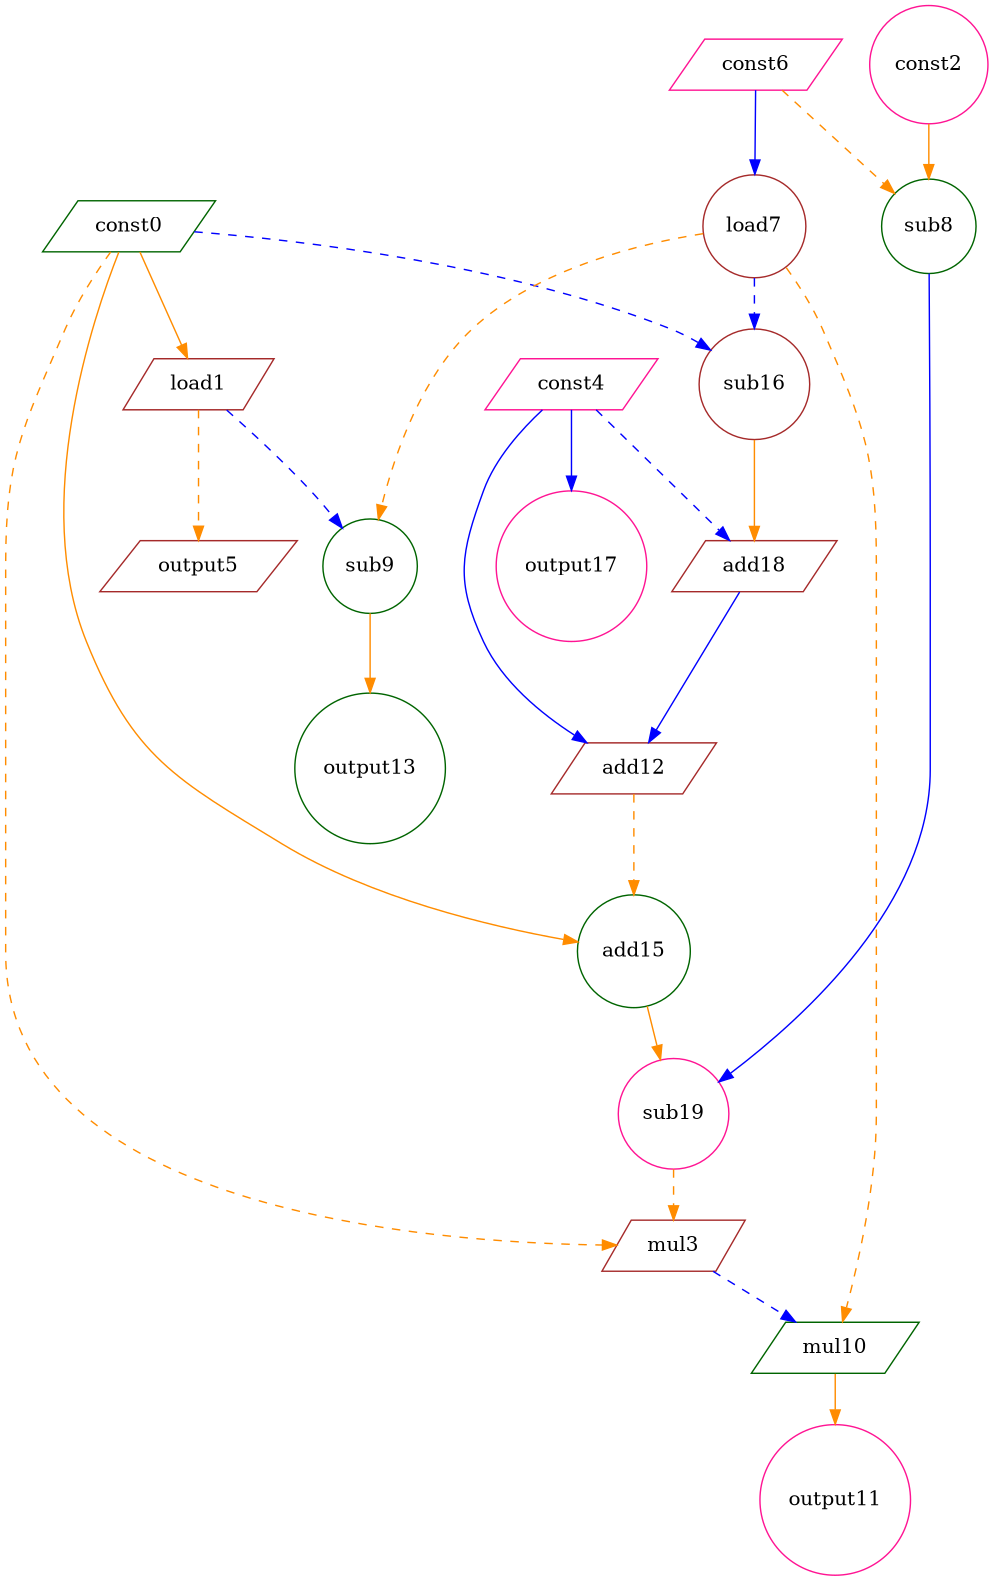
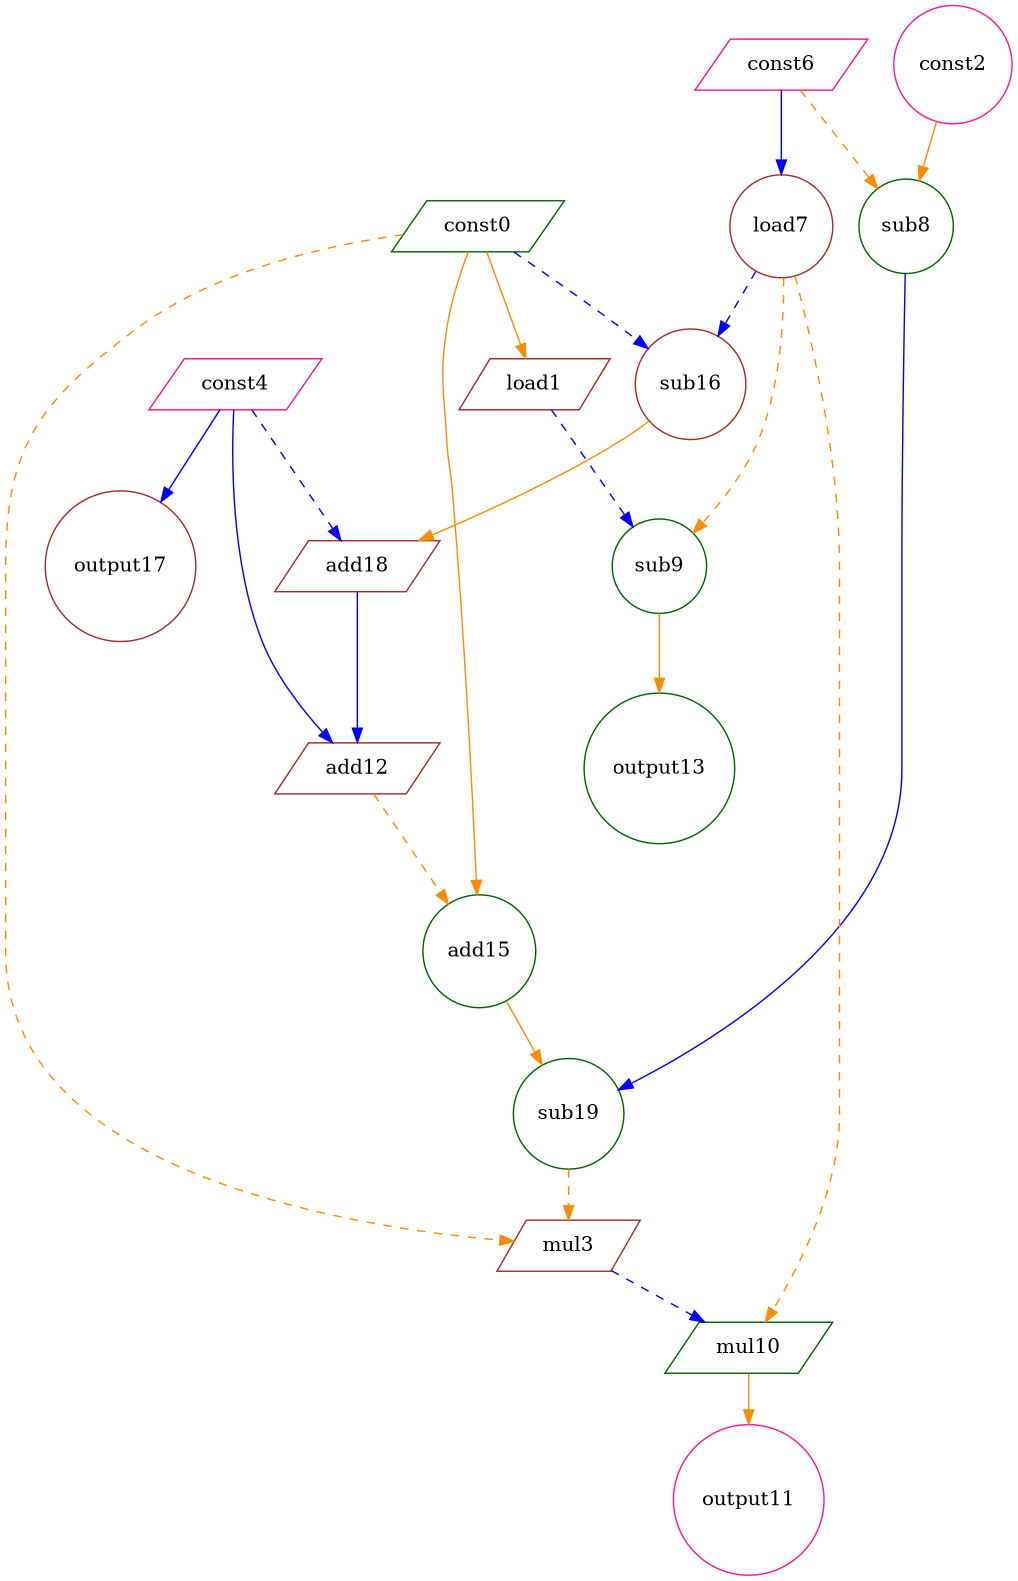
node "output5": removed
node "output17": color deeppink -> brown
node "sub19": color deeppink -> darkgreen
